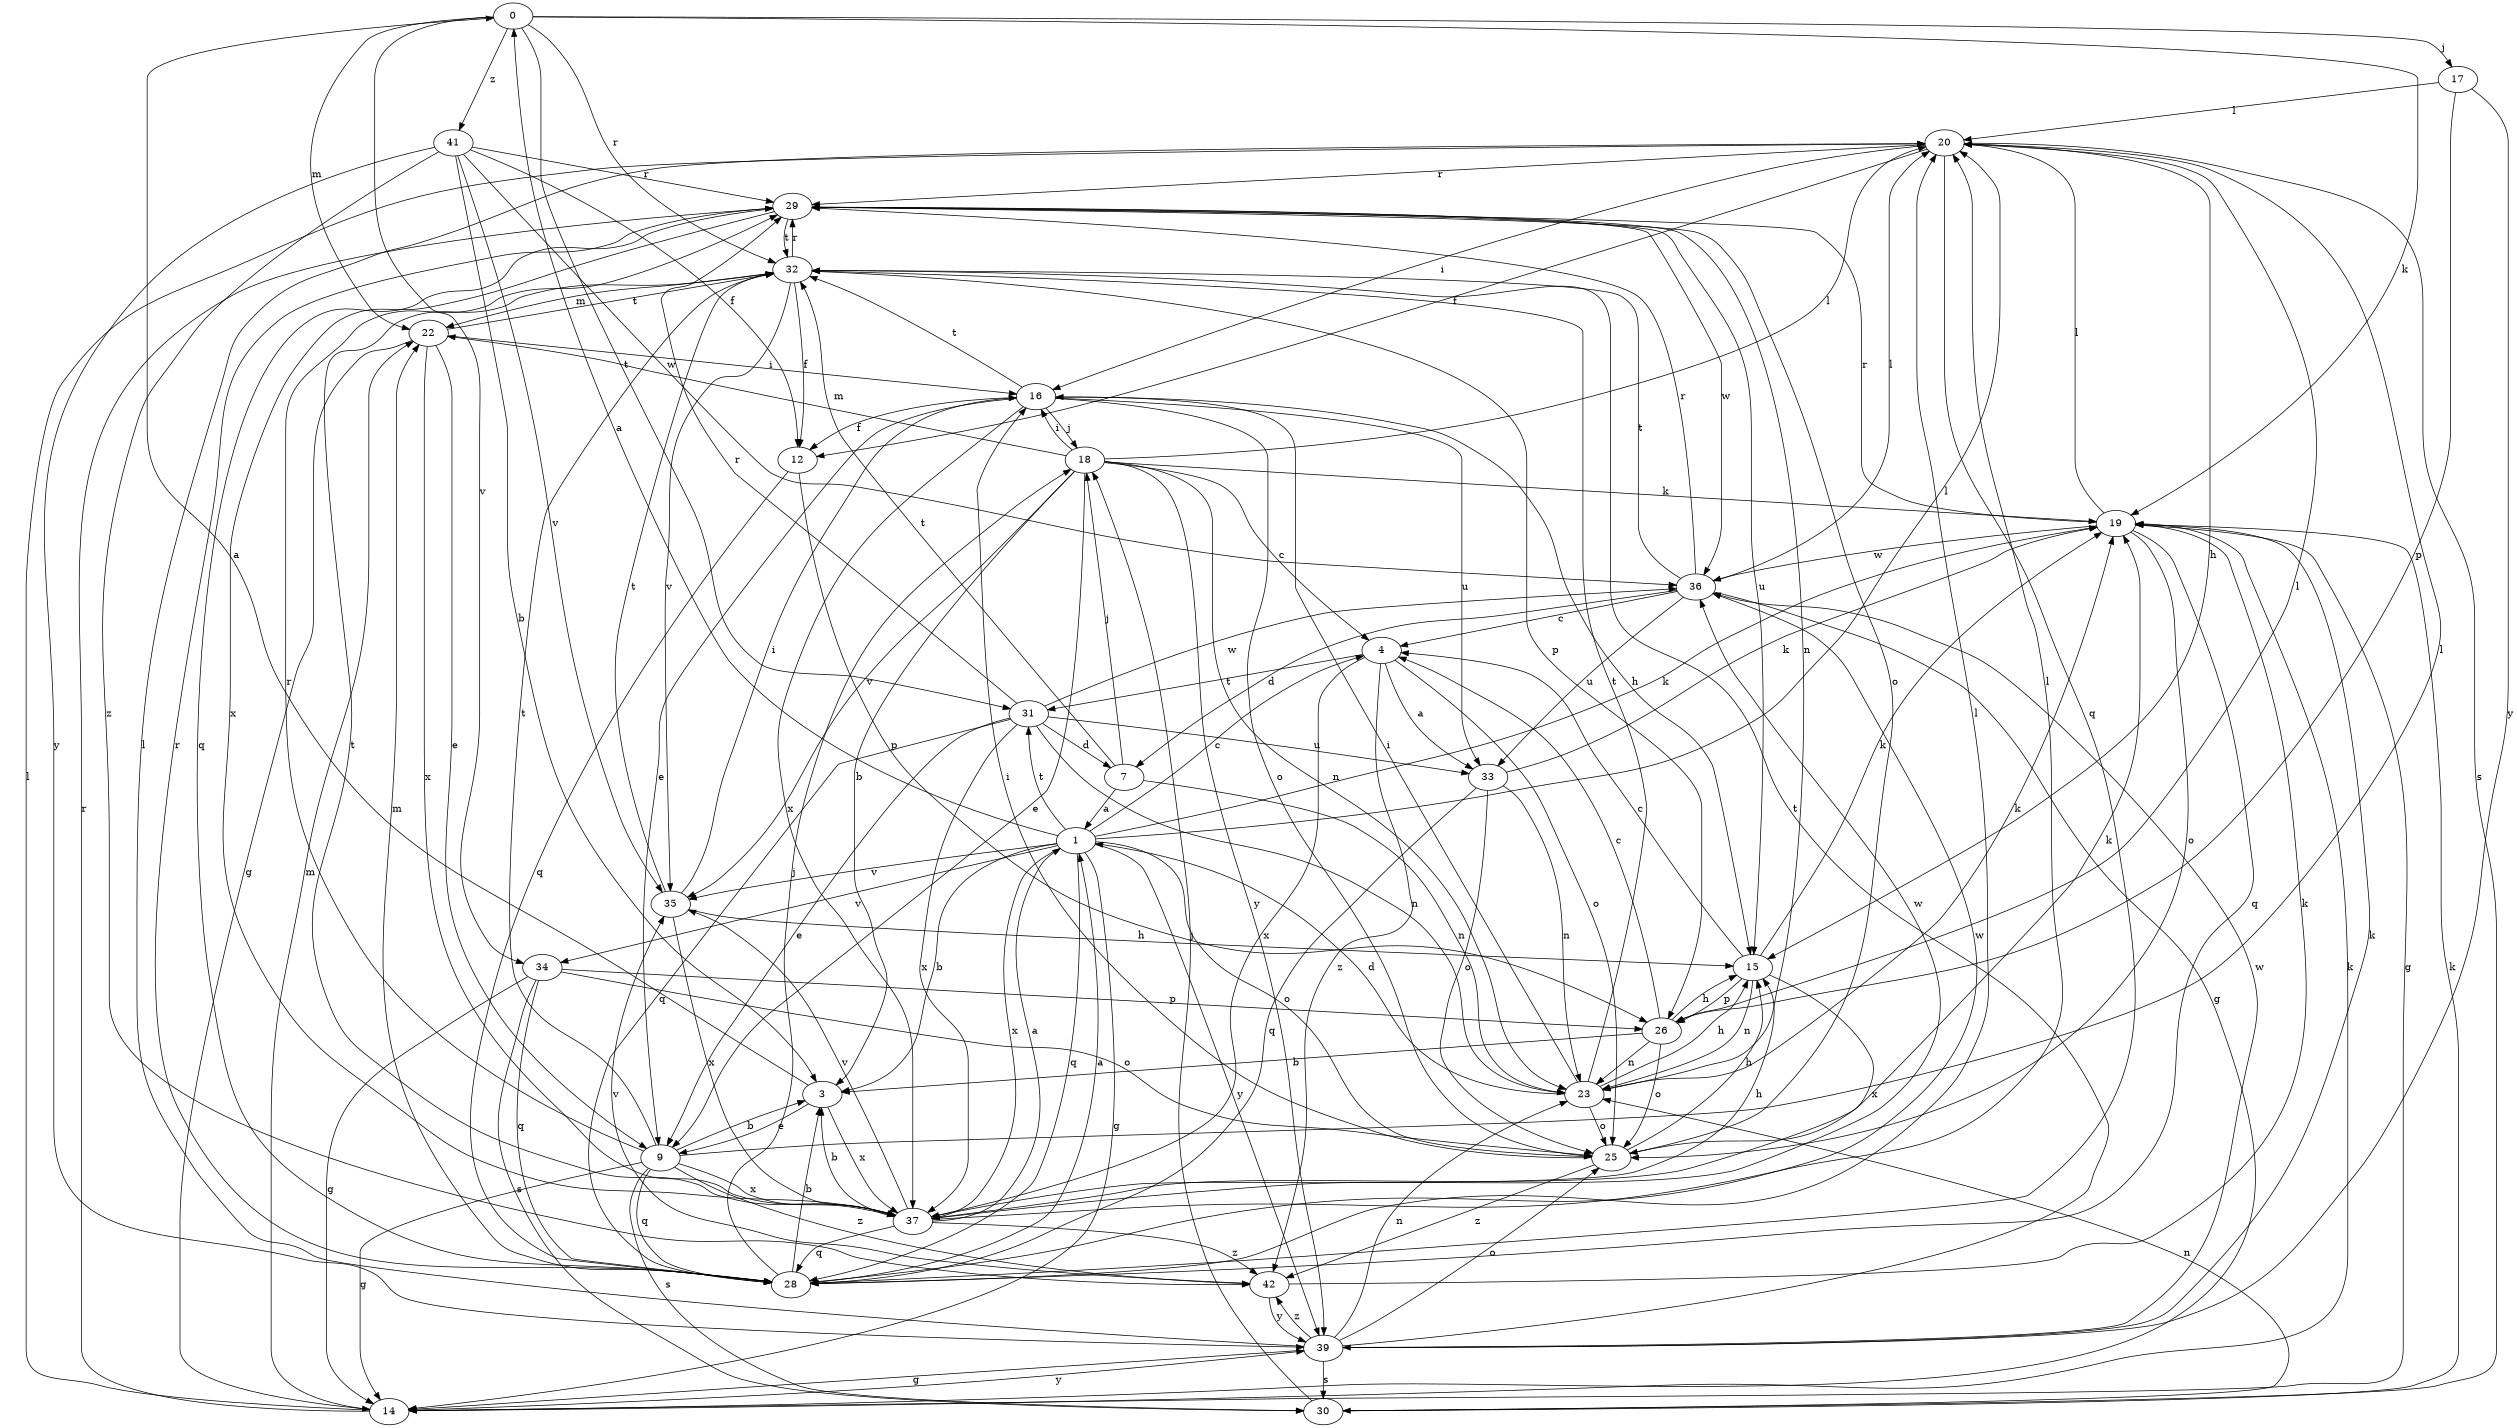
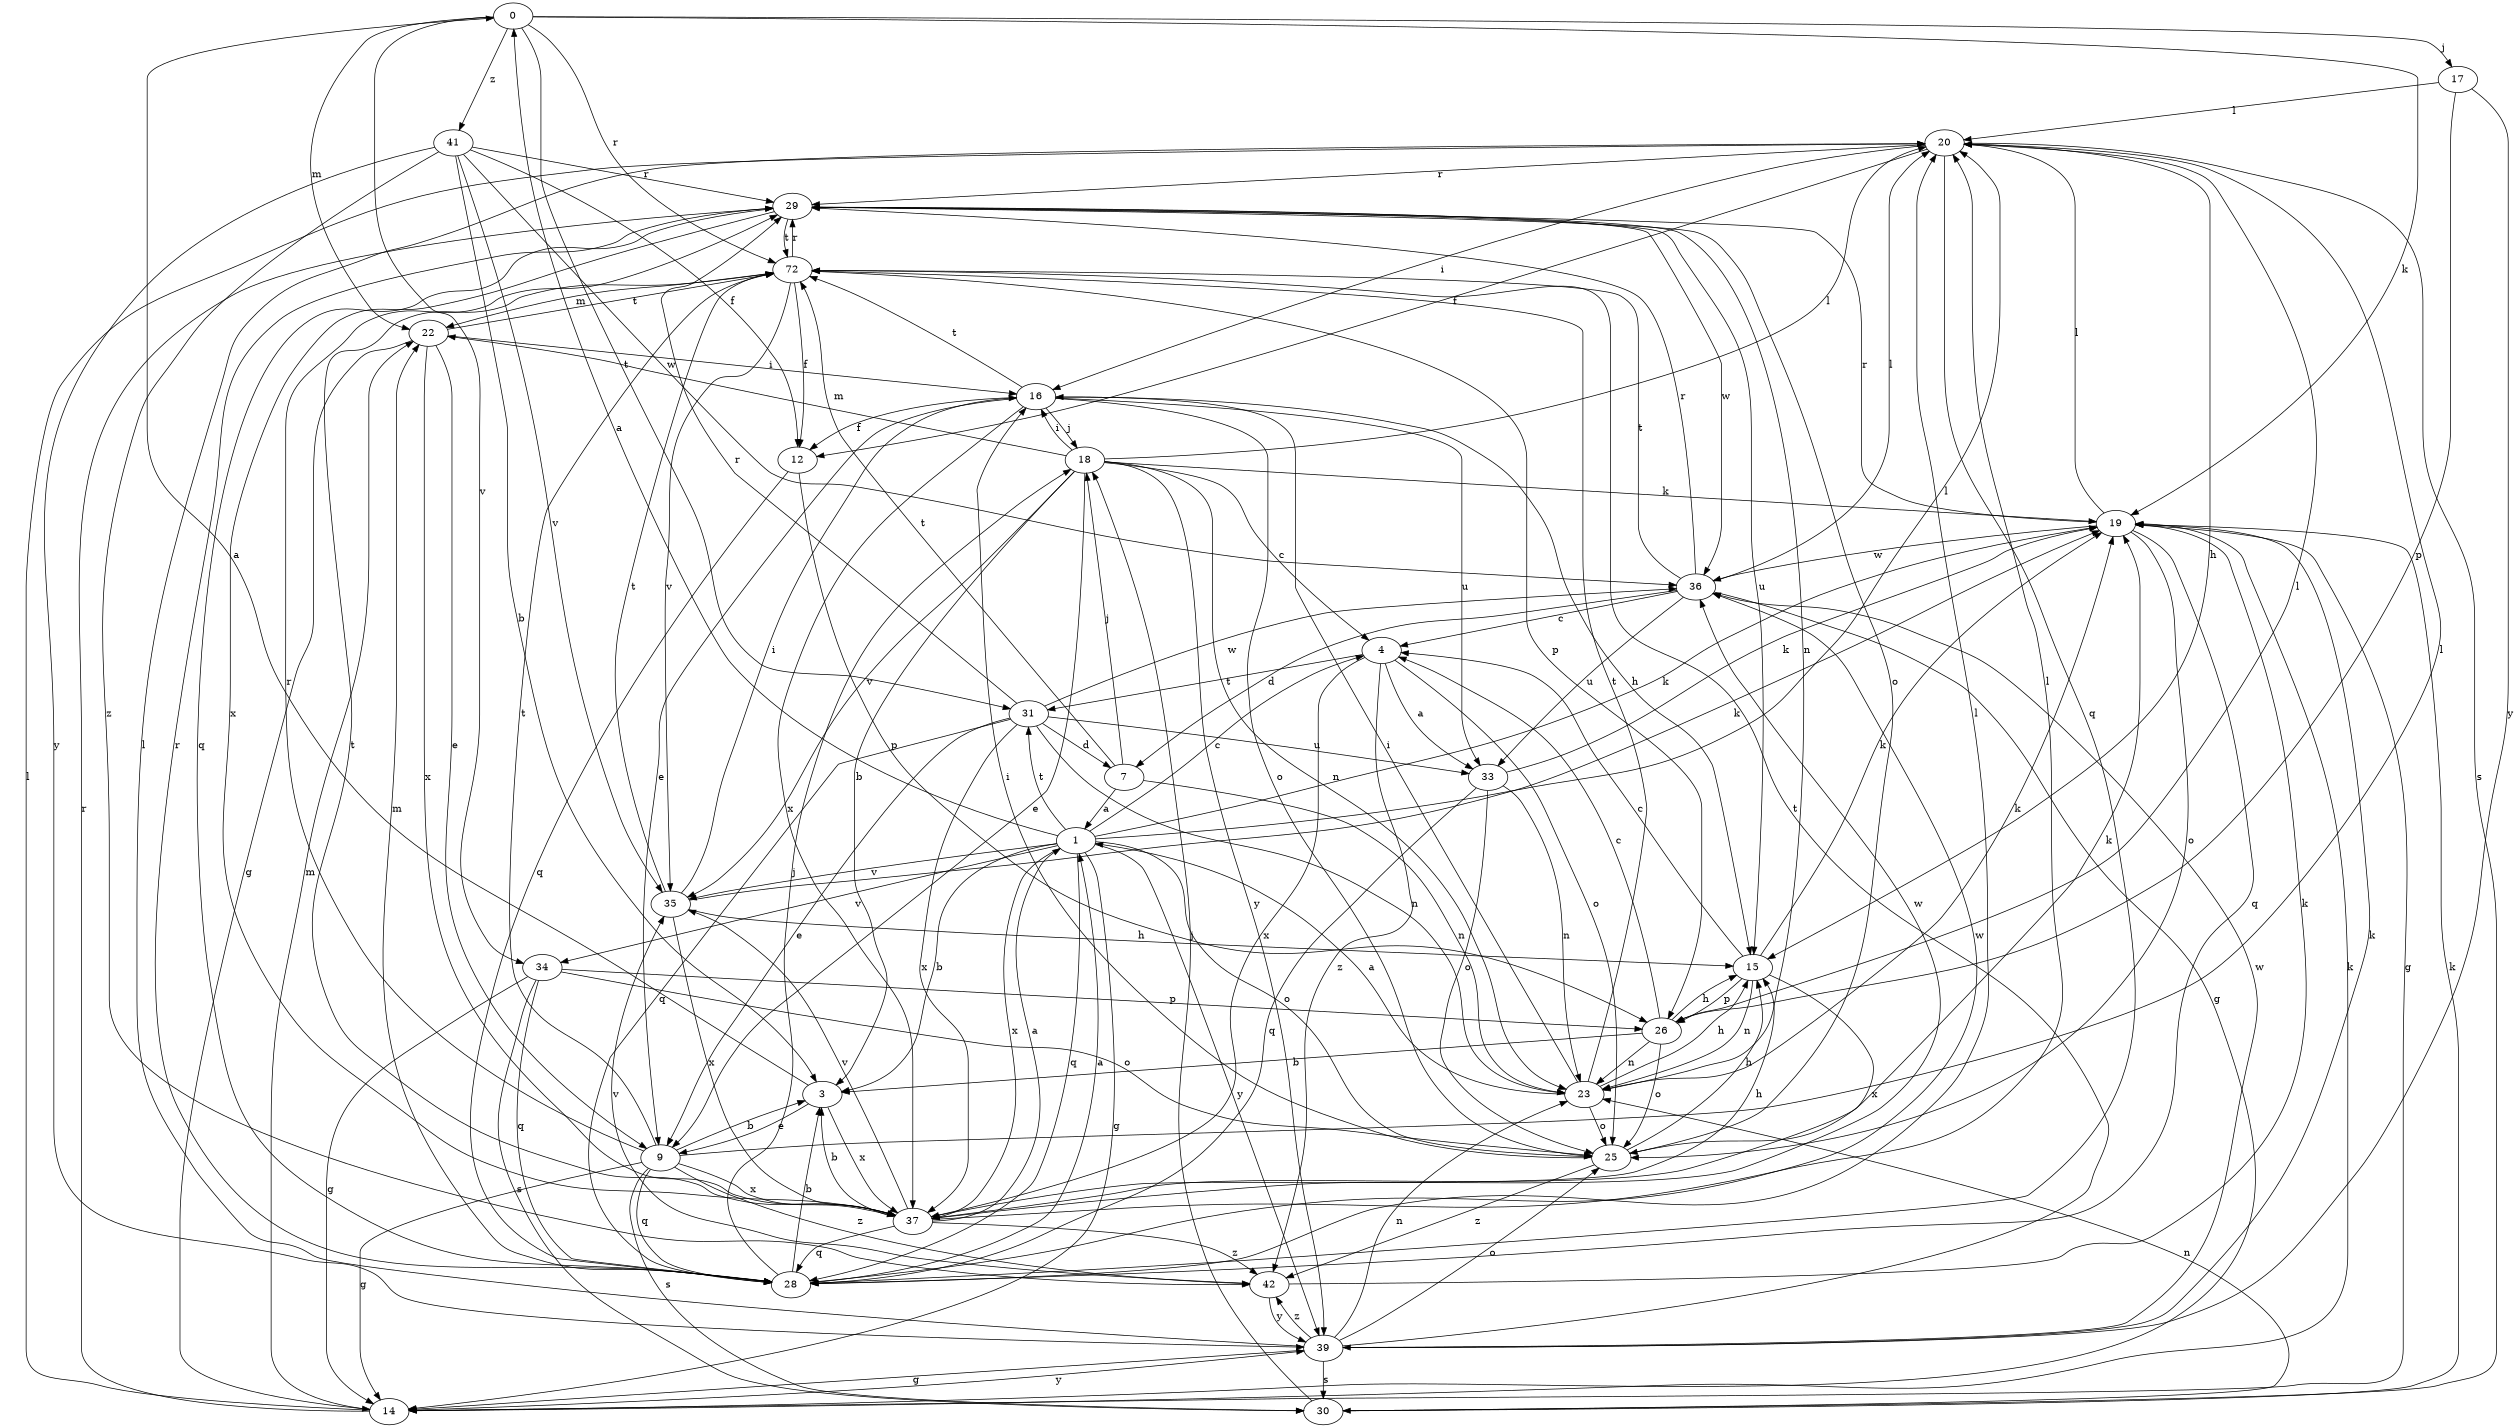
node "32": label "32" -> "72"
edge "35" -> "19": added, label "k"
edge "23" -> "1": label "d" -> "a"
